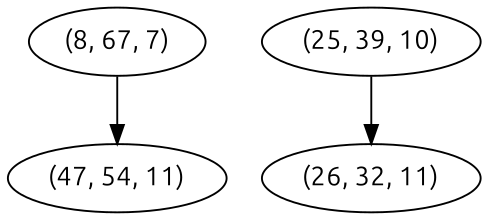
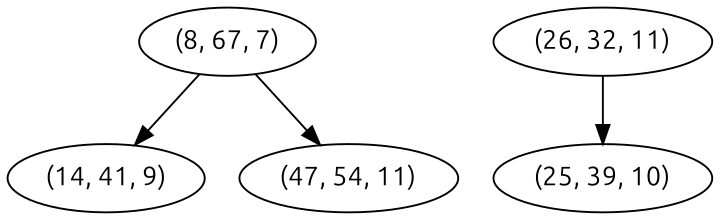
edge "(25, 39, 10)" -> "(26, 32, 11)": reversed
node "(14, 41, 9)": added
